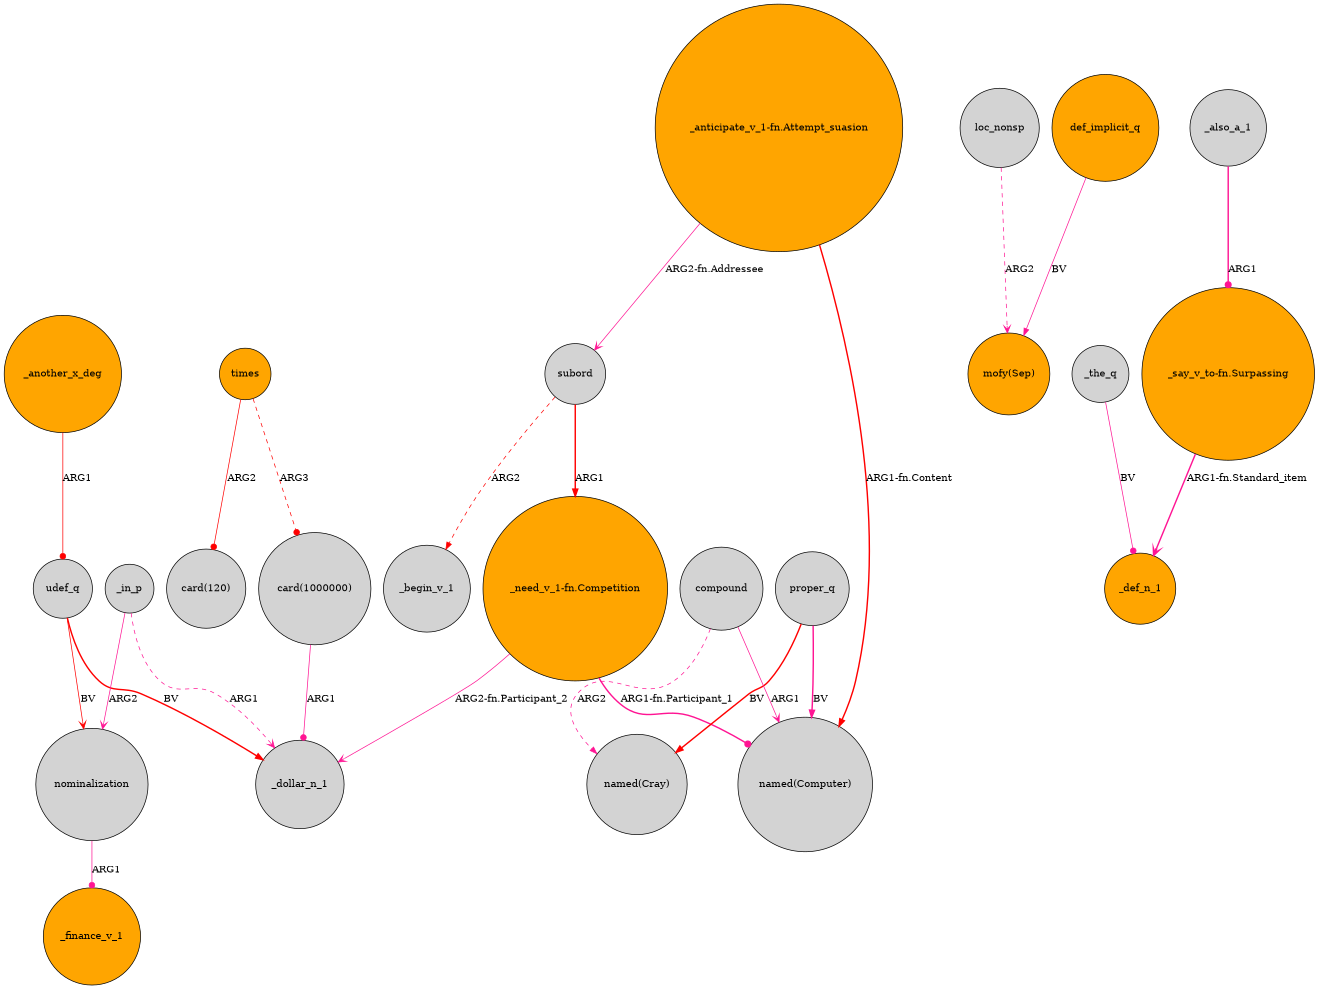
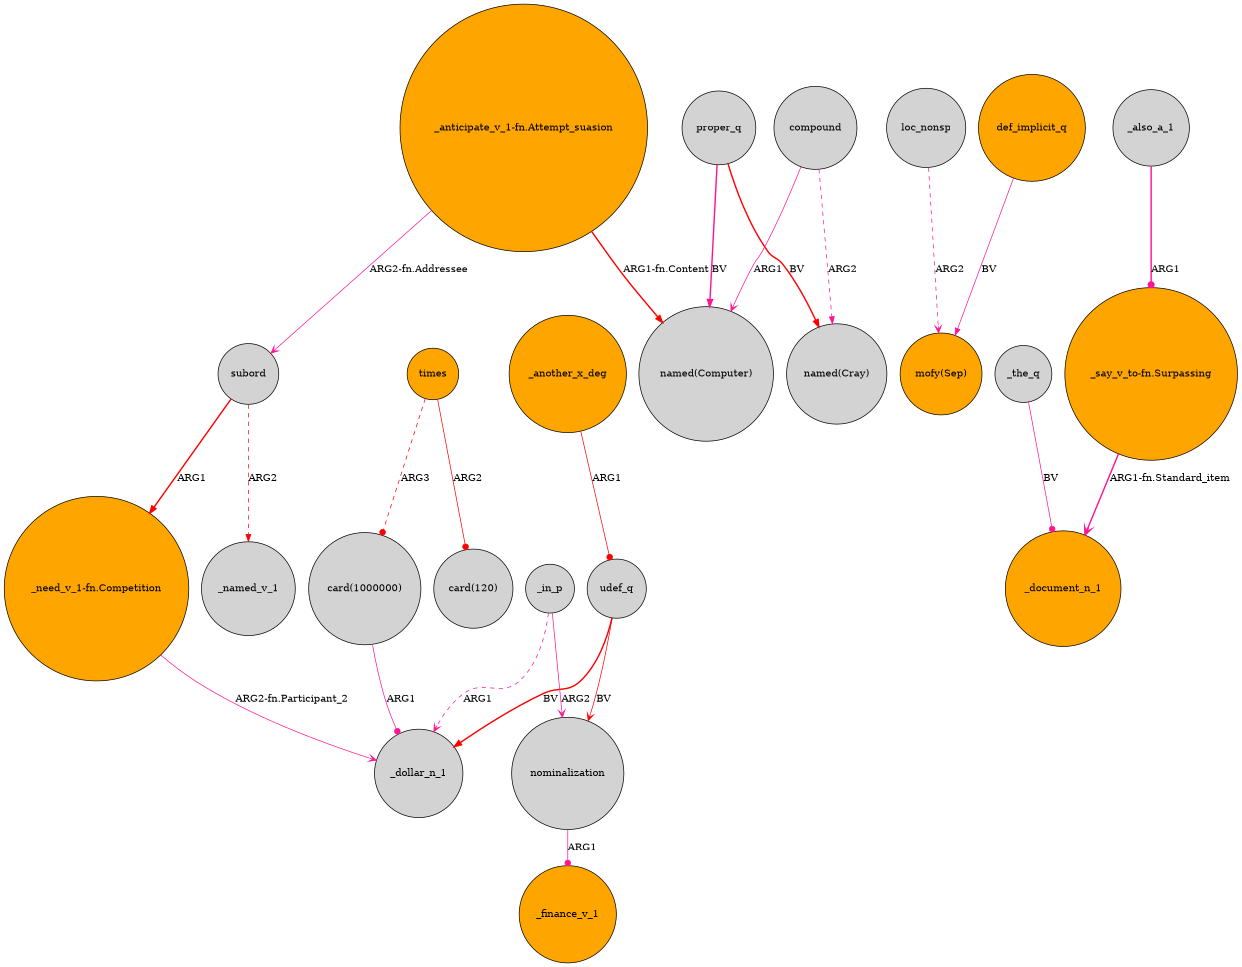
node "_begin_v_1": label "_begin_v_1" -> "_named_v_1"
node "_def_n_1": label "_def_n_1" -> "_document_n_1"
edge "_need_v_1-fn.Competition" -> "named(Computer)": removed, label "ARG1-fn.Participant_1"
